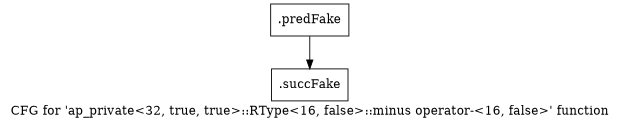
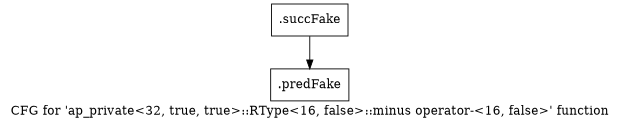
edge ".predFake" -> ".succFake": reversed
